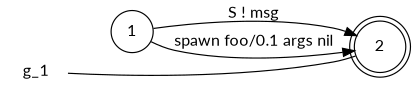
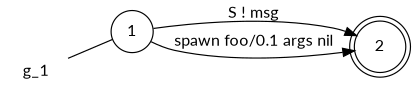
edge "2" -- "g_1": now "1" -- "g_1"
